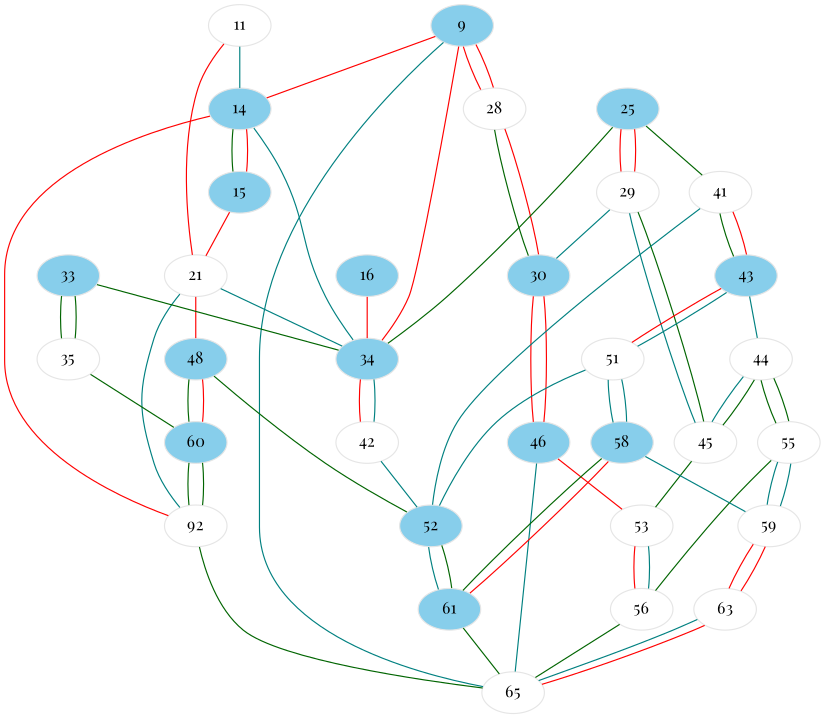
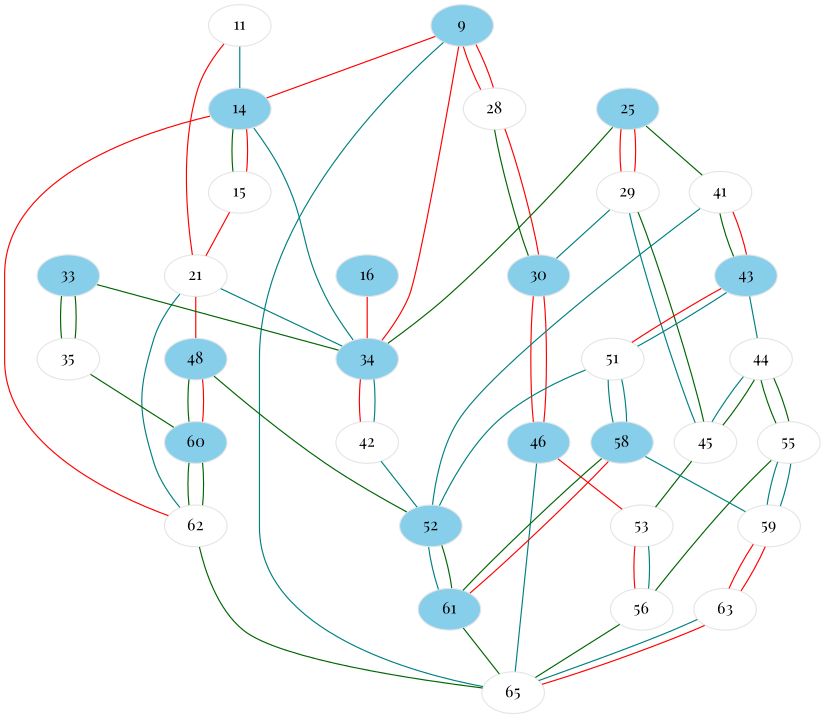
node "15": fillcolor skyblue -> white
node "92": label "92" -> "62"
